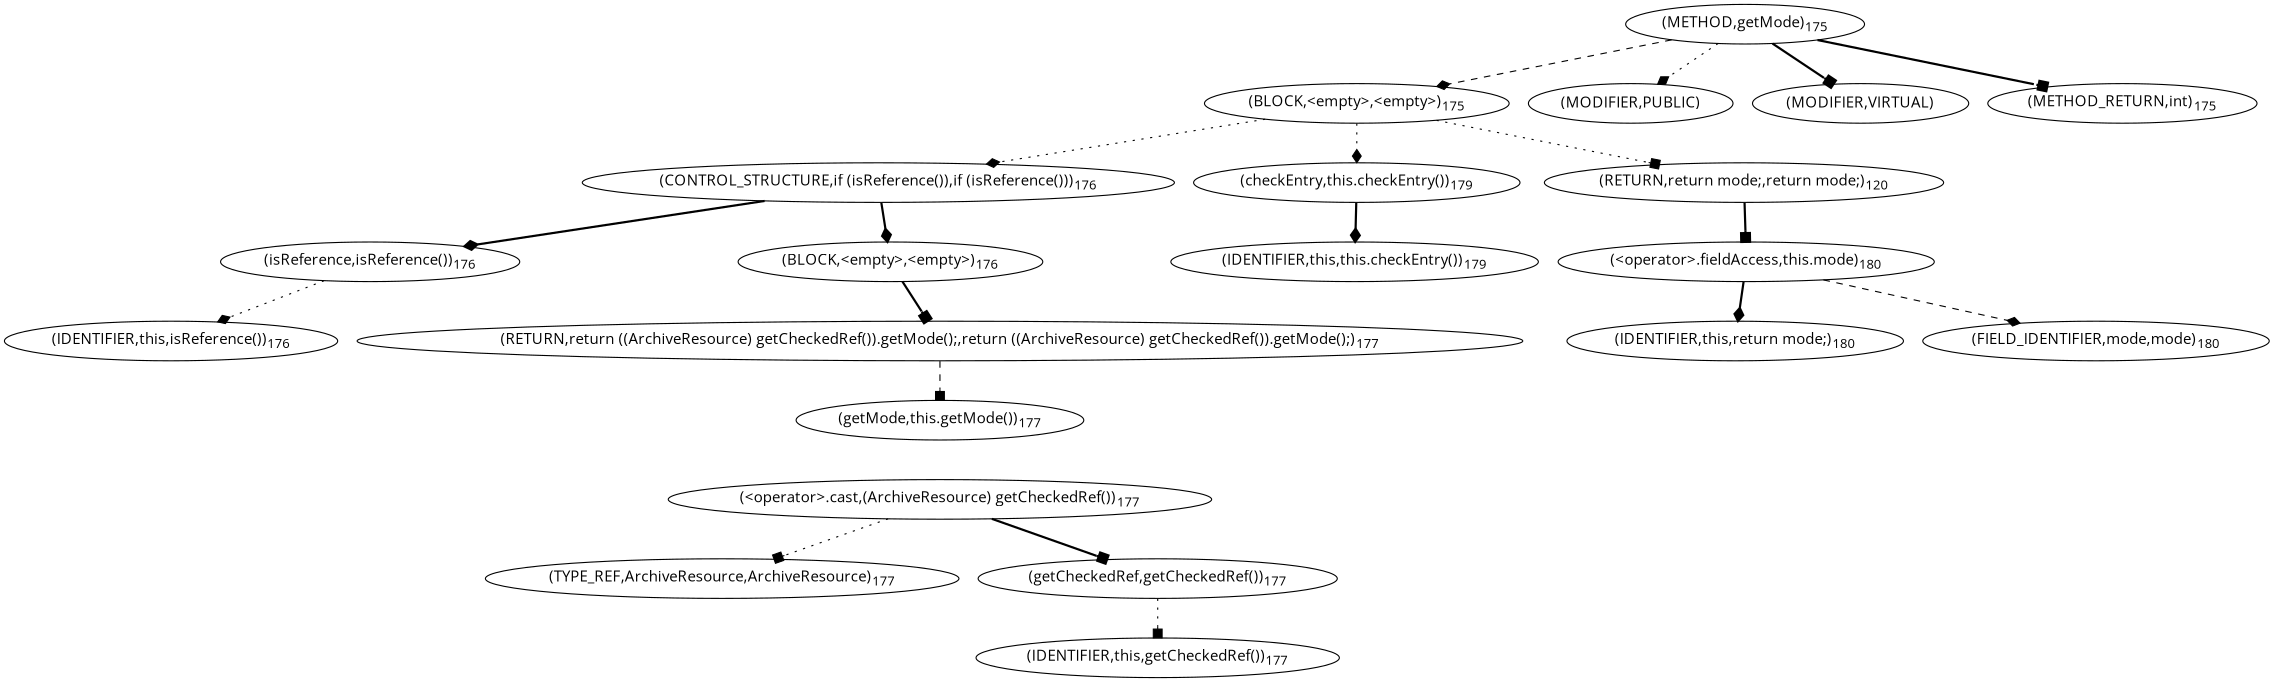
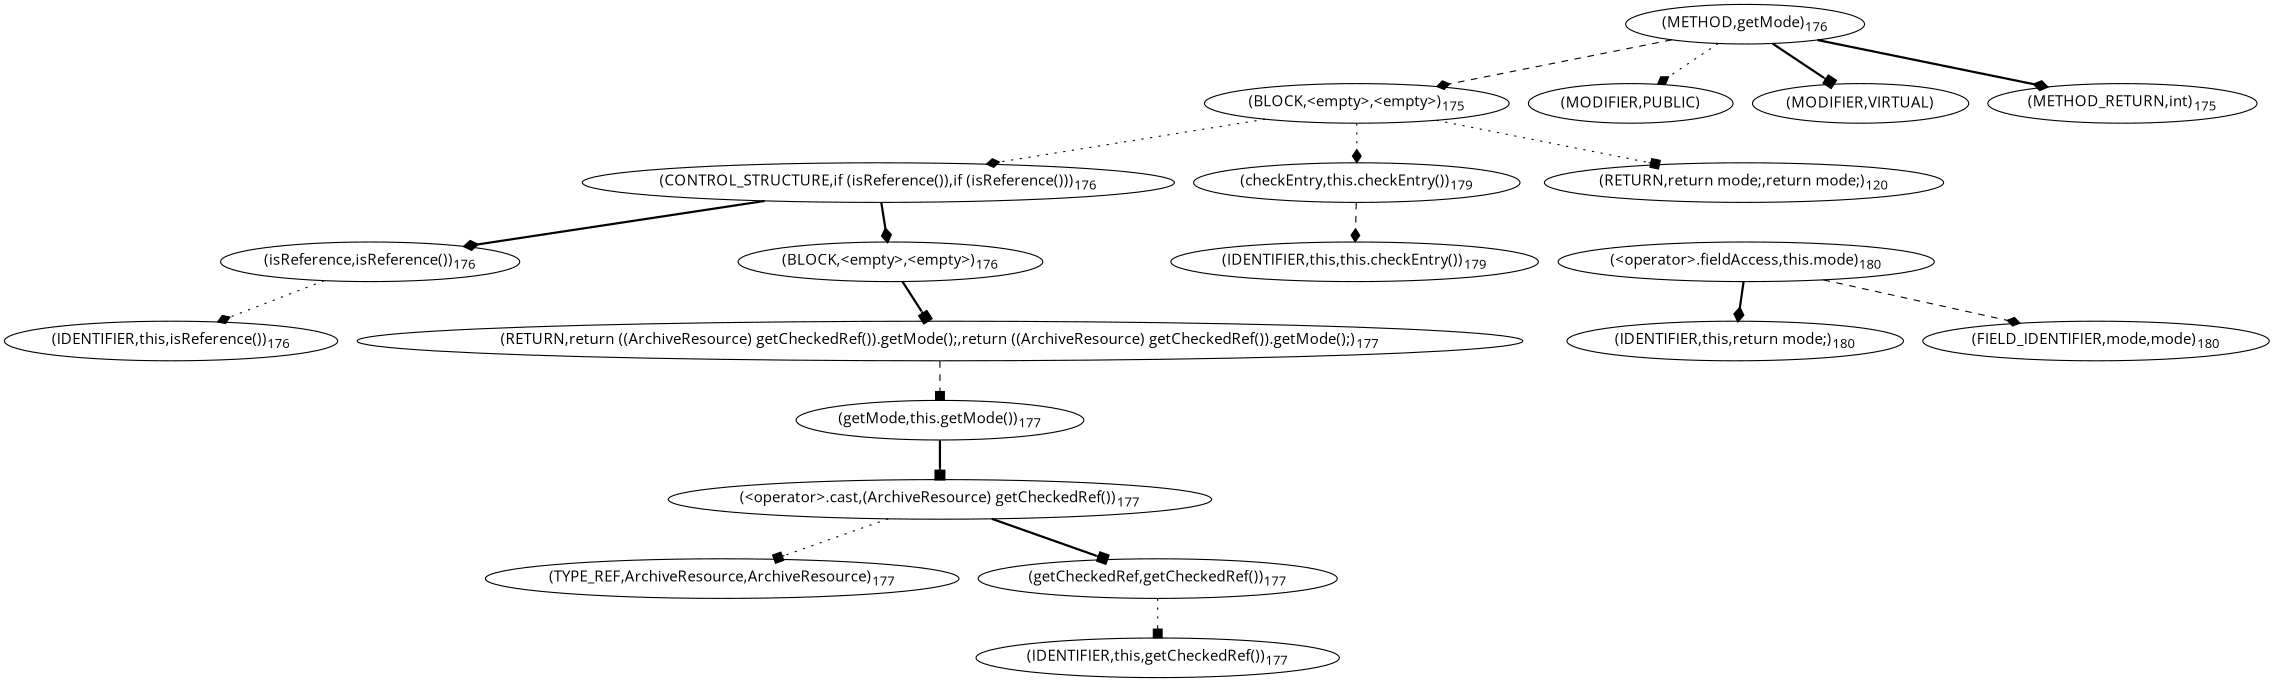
node "(METHOD,getMode)": text "175" -> "176"
edge "(METHOD,getMode)" -> "(METHOD_RETURN,int)": arrowhead box -> diamond
edge "(checkEntry,this.checkEntry())" -> "(IDENTIFIER,this,this.checkEntry())": style bold -> dashed
edge "(RETURN,return mode;,return mode;)" -> "(<operator>.fieldAccess,this.mode)": removed
edge "(getMode,this.getMode())" -> "(<operator>.cast,(ArchiveResource) getCheckedRef())": added
